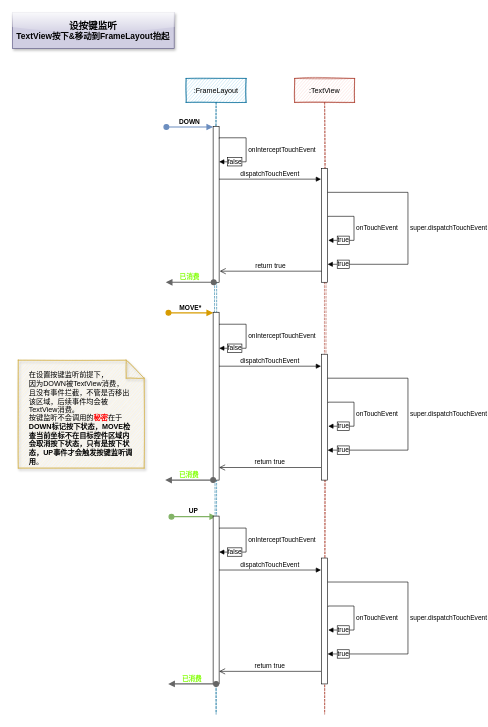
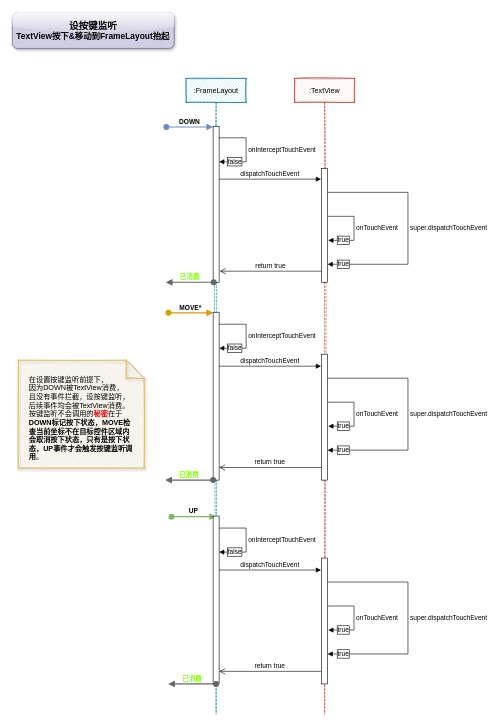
node "设按键监听 TextView按下&移动到FrameLayout抬起": shape rectangle -> rounded rectangle
node "在设置按键监听前提下， 因为DOWN被TextView消费， 且没有事件拦截，不管是否移出该区域，后续事件均会被TextView消费。 按键监听不会调用的秘密在于DOWN标记按下状态，MOVE检查当前坐标不在目标控件区域内会取消按下状态，只有是按下状态，UP事件才会触发按键监听调用。": label "在设置按键监听前提下， 因为DOWN被TextView消费， 且没有事件拦截，不管是否移出该区域，后续事件均会被TextView消费。 按键监听不会调用的秘密在于DOWN标记按下状态，MOVE检查当前坐标不在目标控件区域内会取消按下状态，只有是按下状态，UP事件才会触发按键监听调用。" -> "在设置按键监听前提下， 因为DOWN被TextView消费， 且没有事件拦截，设按键监听，后续事件均会被TextView消费。 按键监听不会调用的秘密在于DOWN标记按下状态，MOVE检查当前坐标不在目标控件区域内会取消按下状态，只有是按下状态，UP事件才会触发按键监听调用。"
